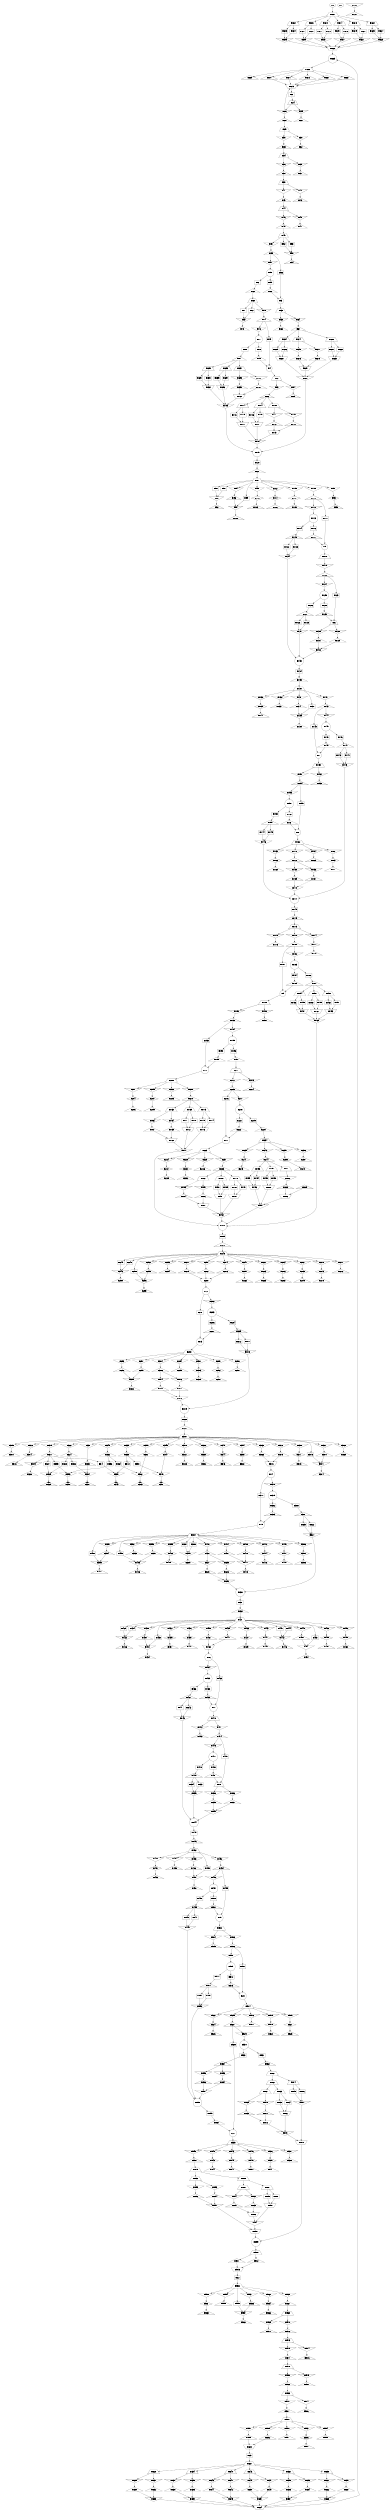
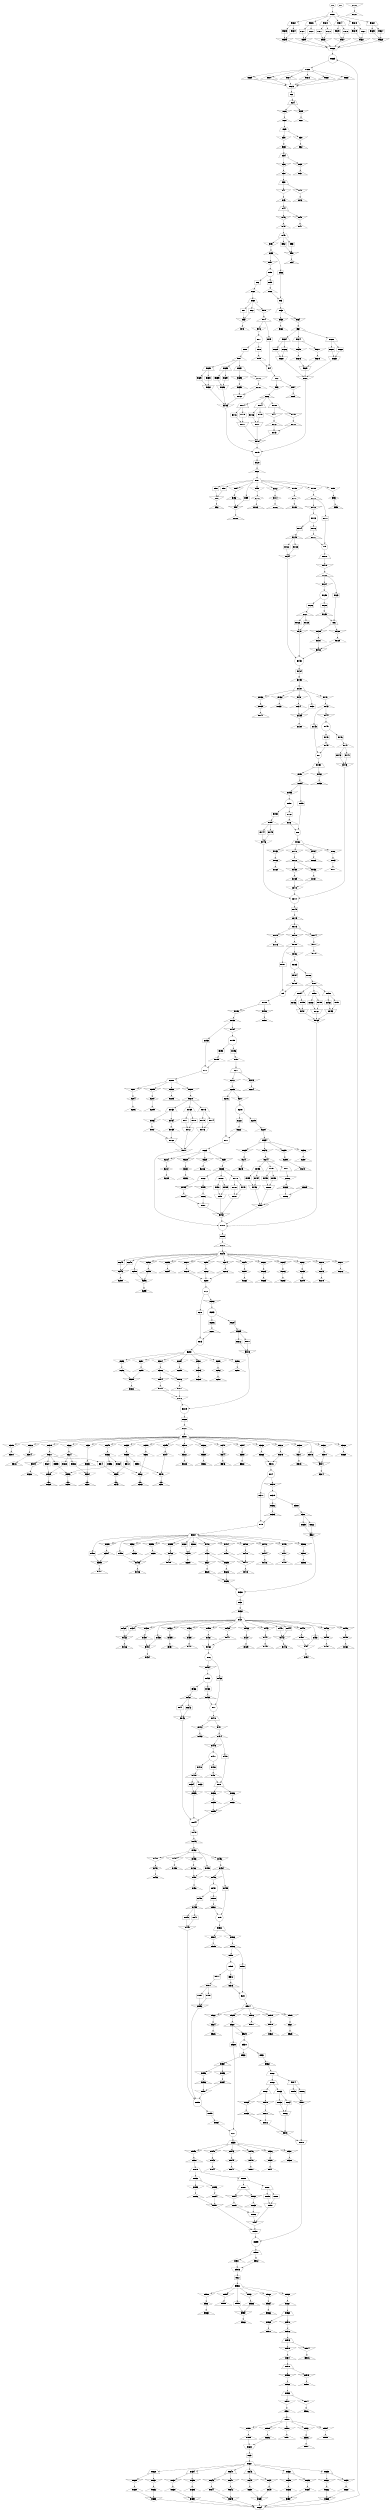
edge "e_26" -> "e_673": now "e_669" -> "e_673"
